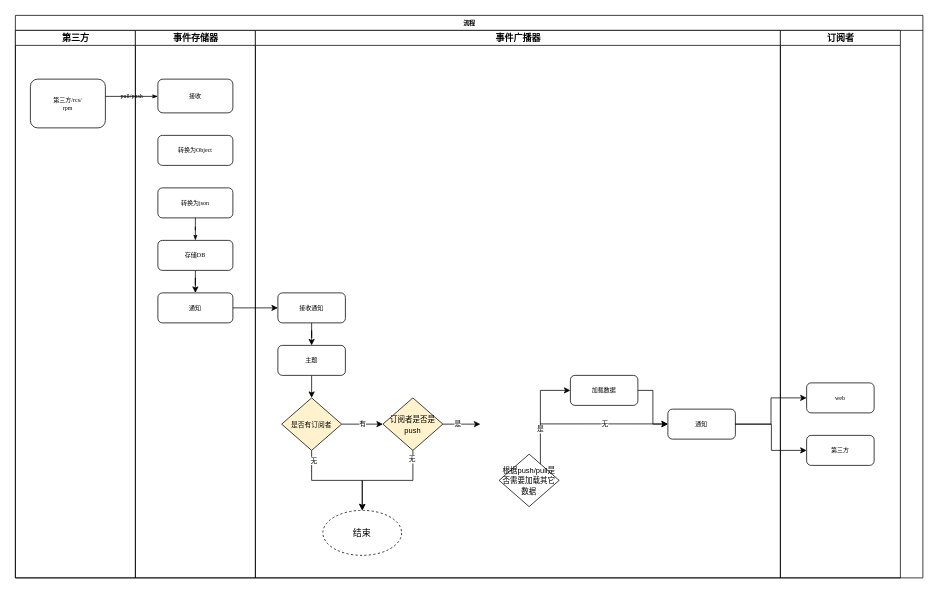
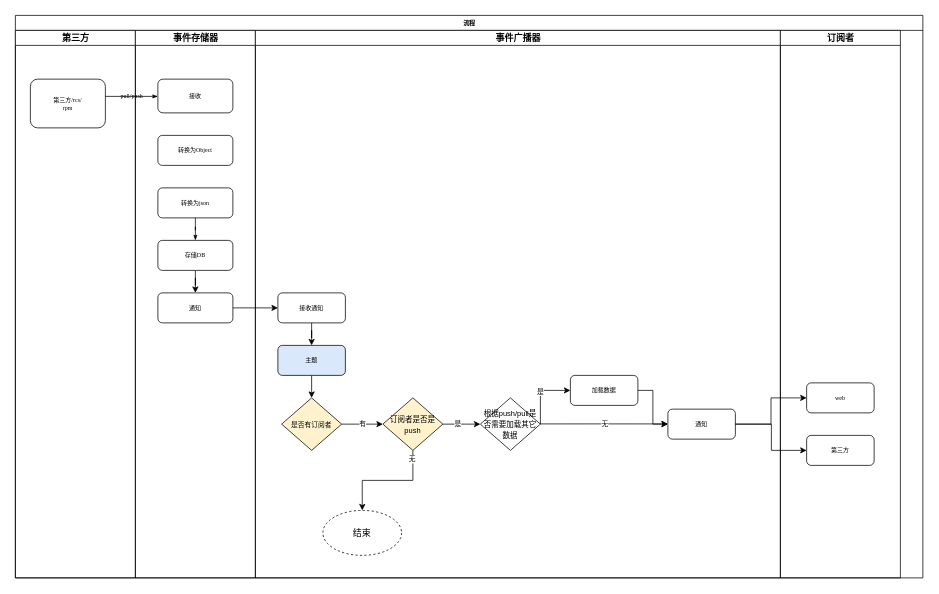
node "主题": fillcolor #ffffff -> #dae8fc
edge "是否有订阅者" -> "结束": removed, label "无"
node "根据push/pull是否需要加载其它数据": moved (529, 480) -> (510, 424)
